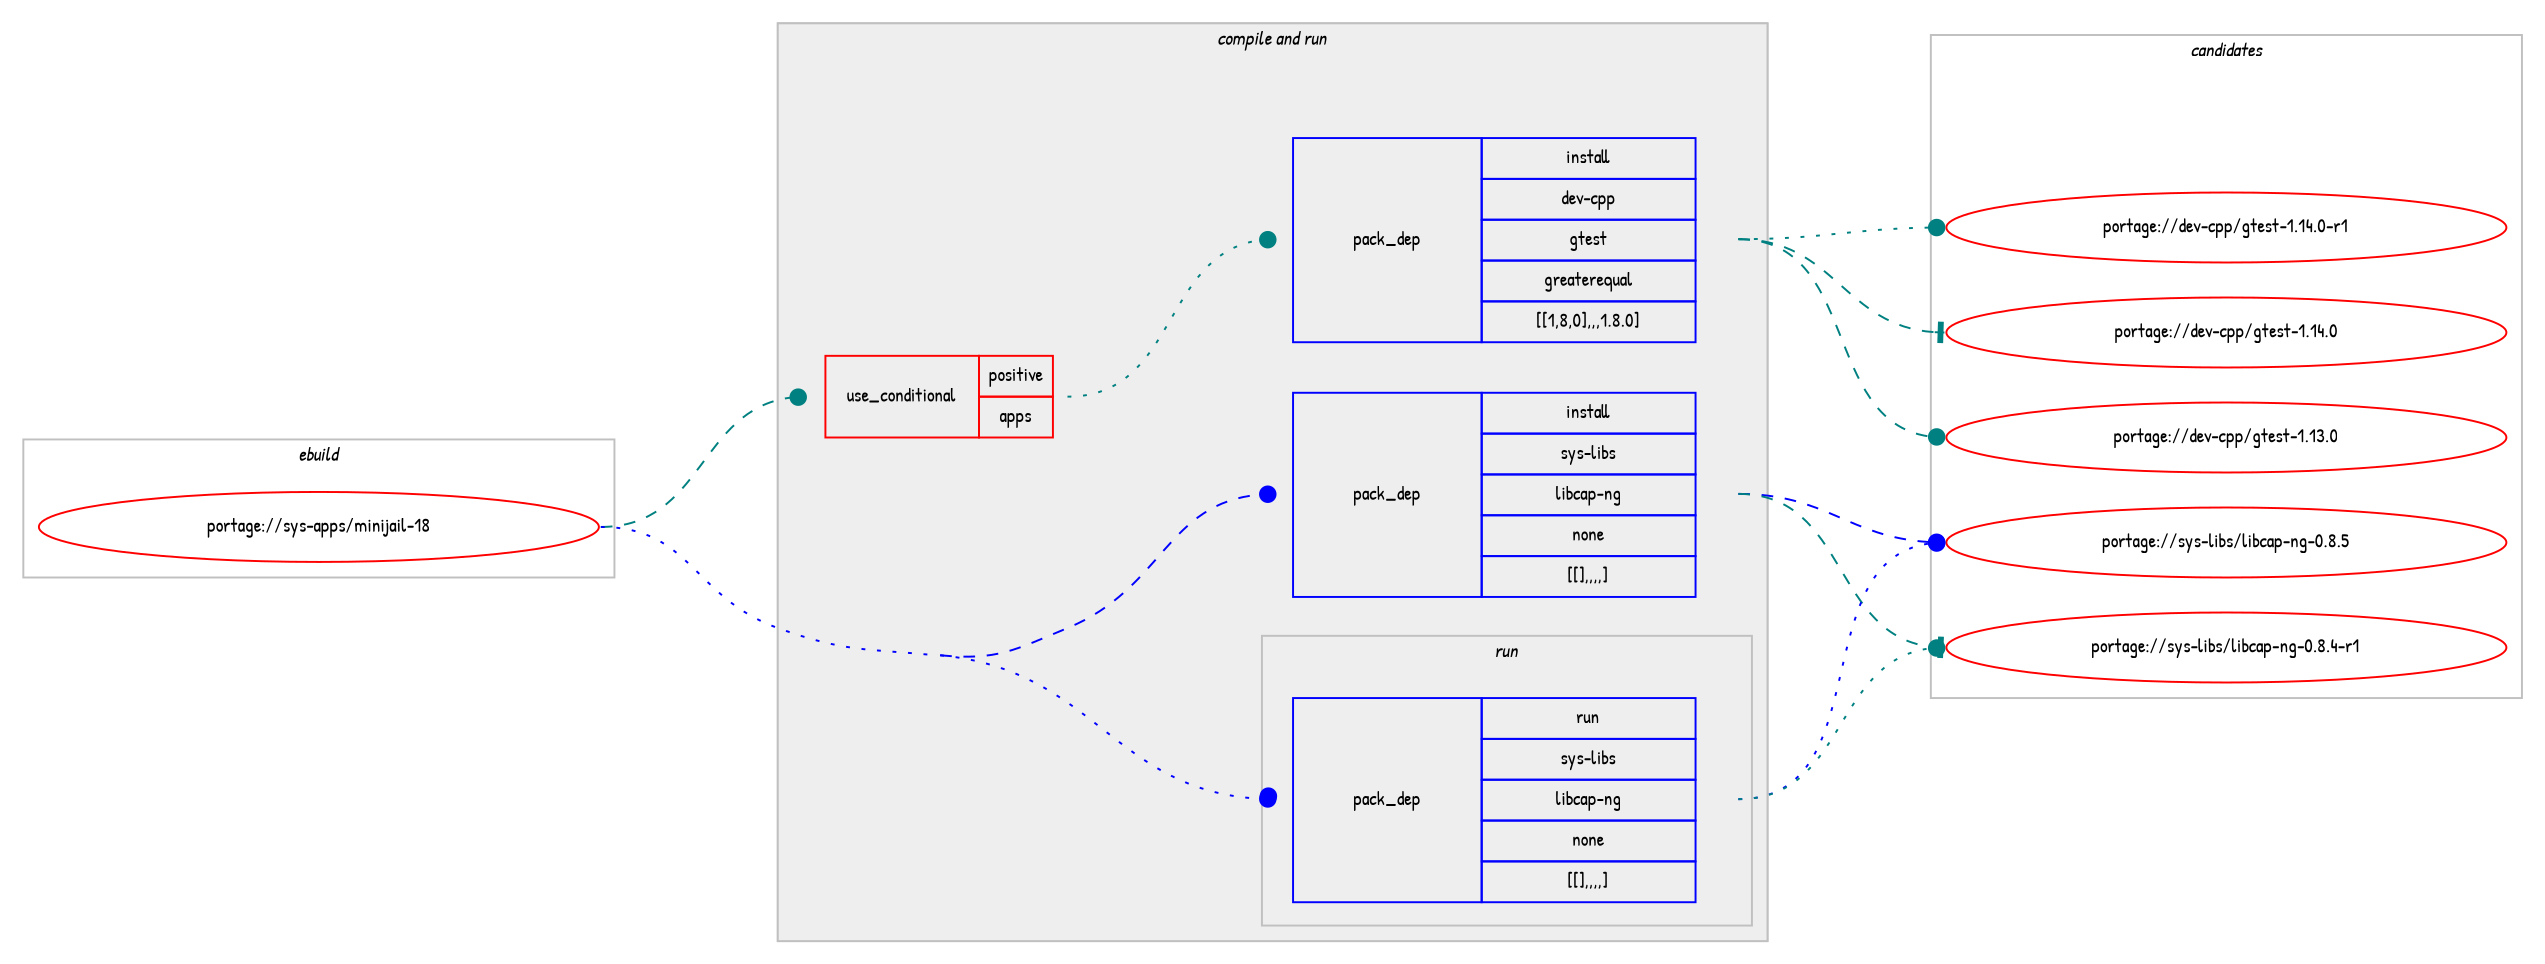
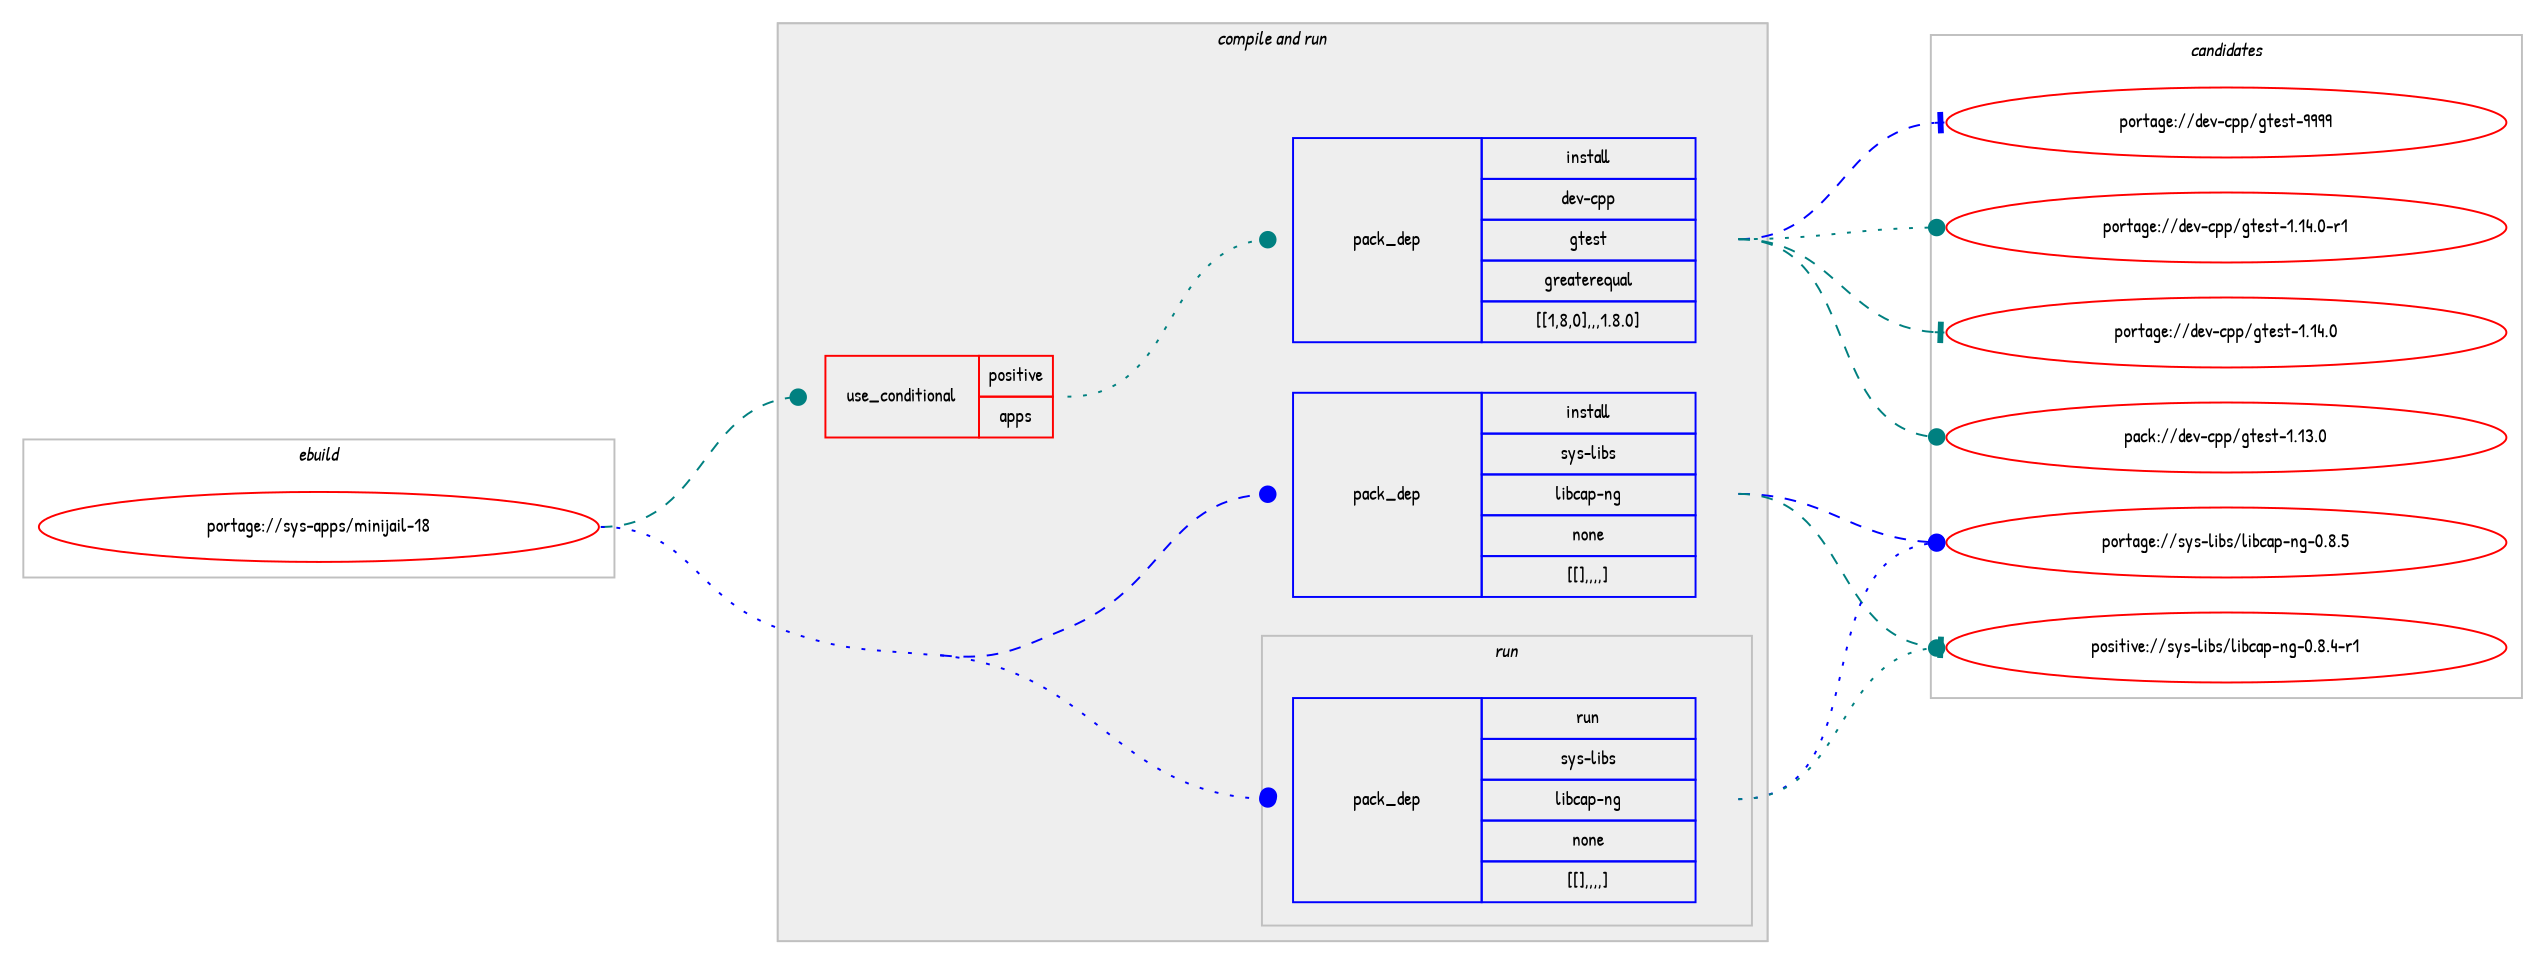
node "portage://dev-cpp/gtest-9999": added
node "portage://dev-cpp/gtest-1.13.0": label "portage://dev-cpp/gtest-1.13.0" -> "pack://dev-cpp/gtest-1.13.0"
node "portage://sys-libs/libcap-ng-0.8.4-r1": label "portage://sys-libs/libcap-ng-0.8.4-r1" -> "positive://sys-libs/libcap-ng-0.8.4-r1"
